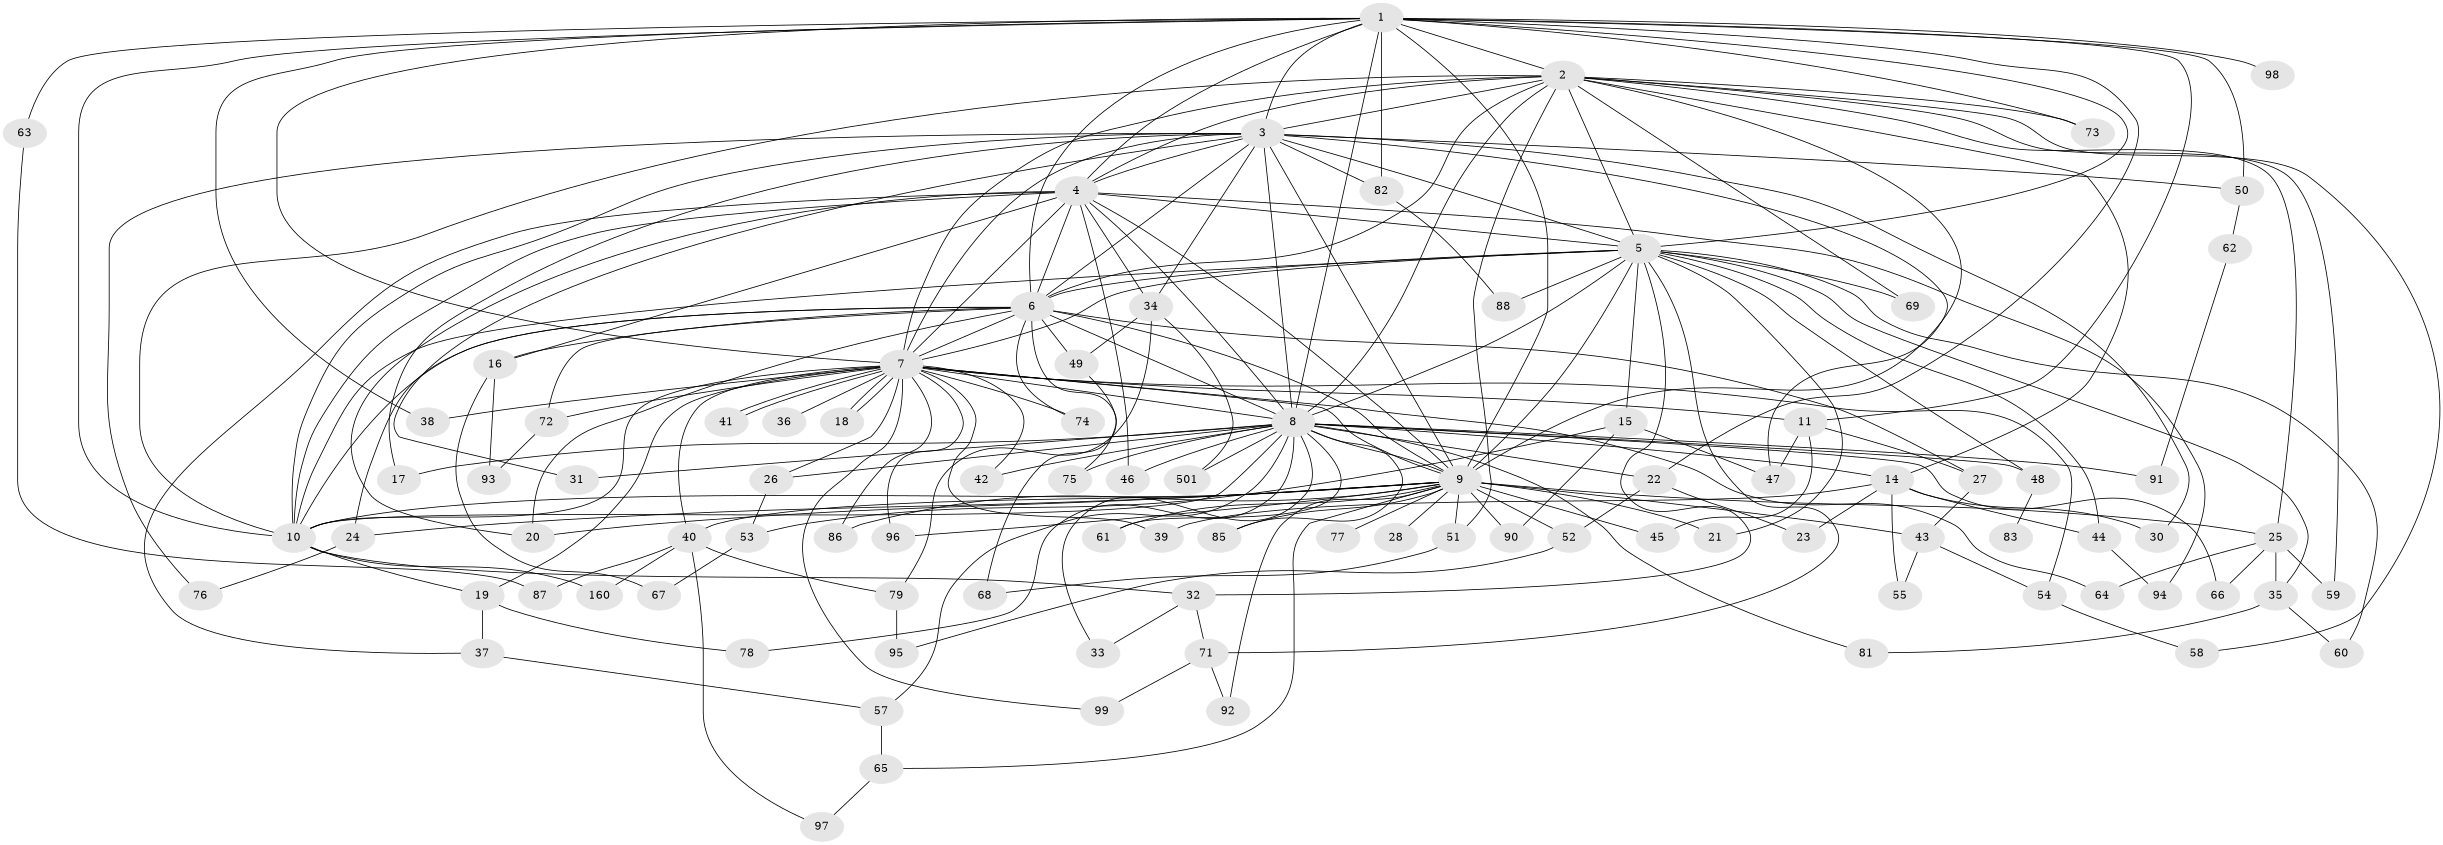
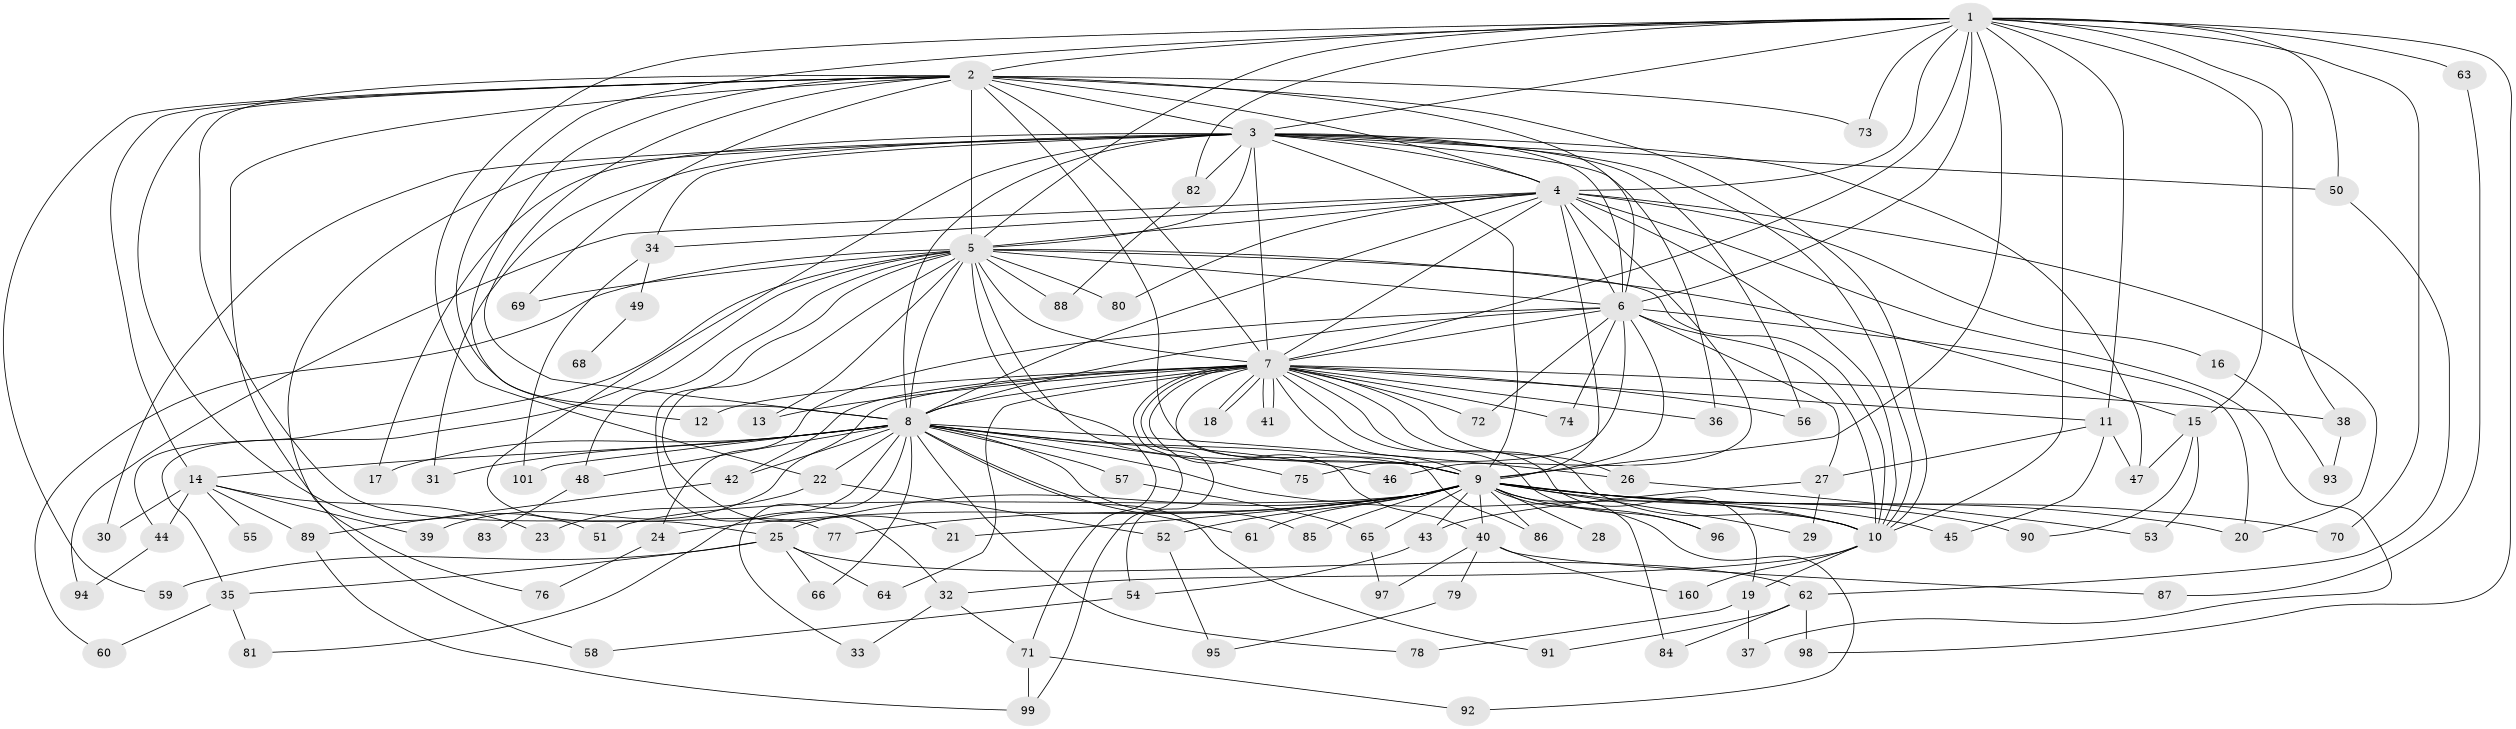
edge "1" -- "15": added
edge "3" -- "36": added
node "80": added
edge "6" -- "16": removed
edge "3" -- "77": added
edge "6" -- "49": removed
node "12": added
node "13": added
node "56": added
edge "72" -- "93": now "38" -- "93"
edge "34" -- "79": removed
node "501": label "501" -> "101"
node "89": added
node "29": added
node "70": added
edge "25" -- "62": added
edge "43" -- "55": removed
edge "51" -- "68": removed
node "67": removed
edge "62" -- "98": added
node "84": added
edge "37" -- "57": removed
